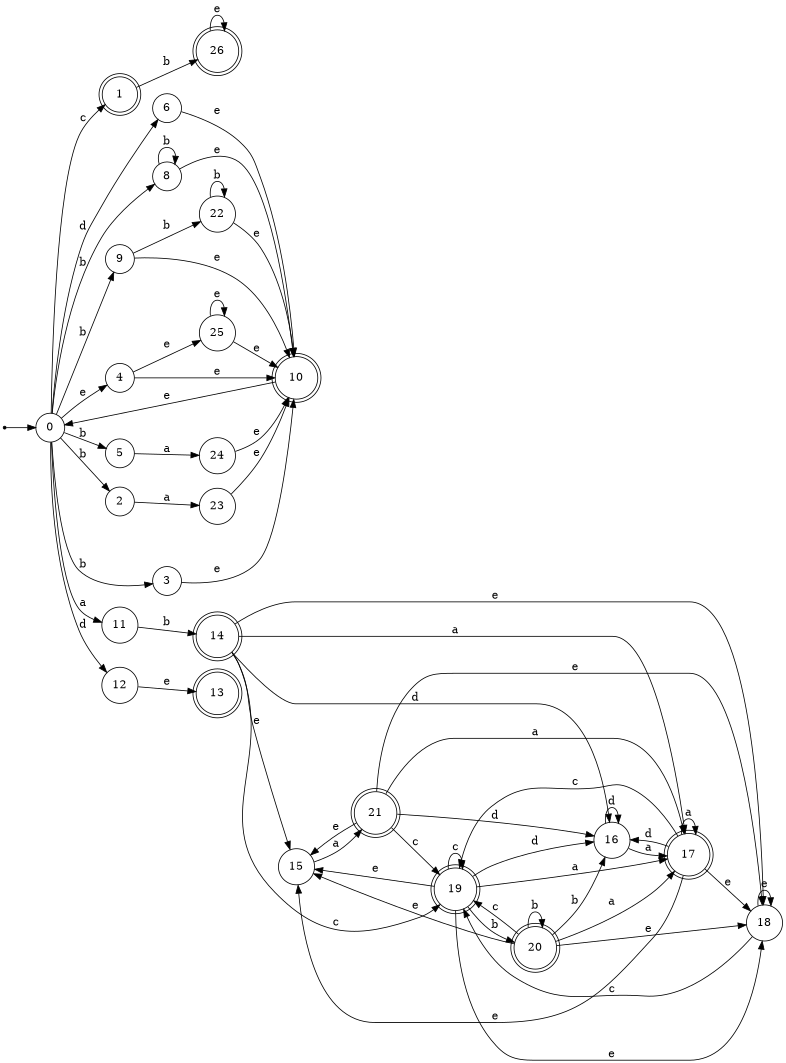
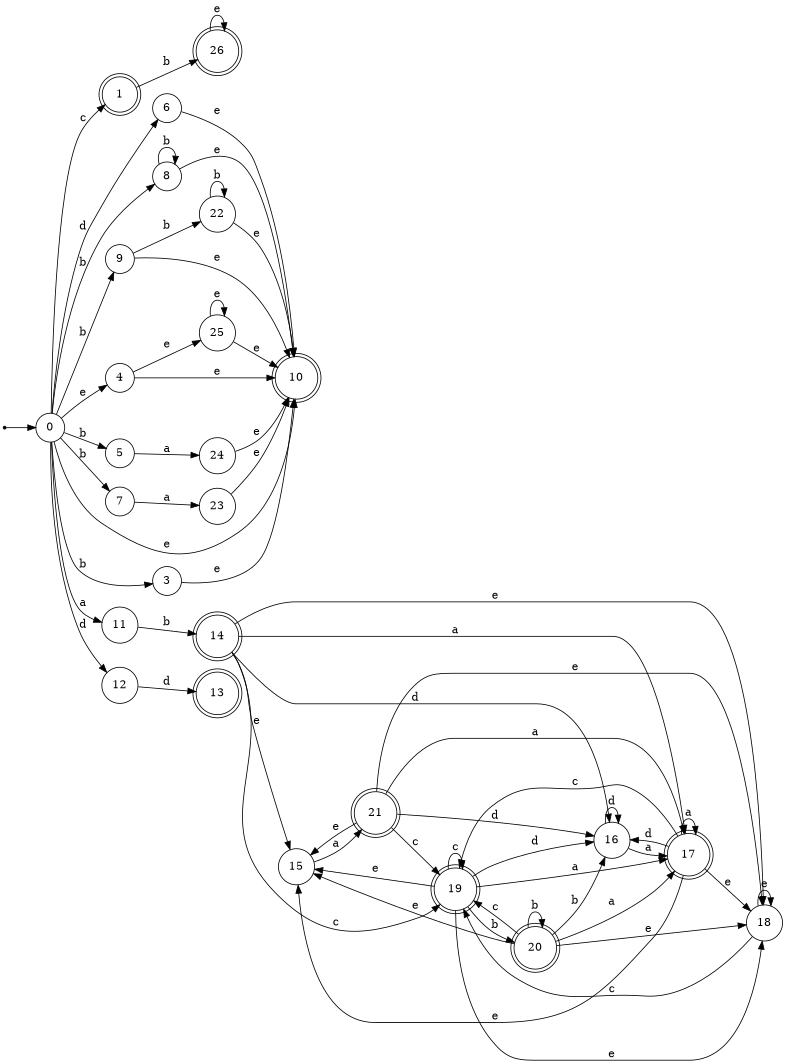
edge "10" -> "0": reversed
node "2": label "2" -> "7"
edge "12" -> "13": label "e" -> "d"
